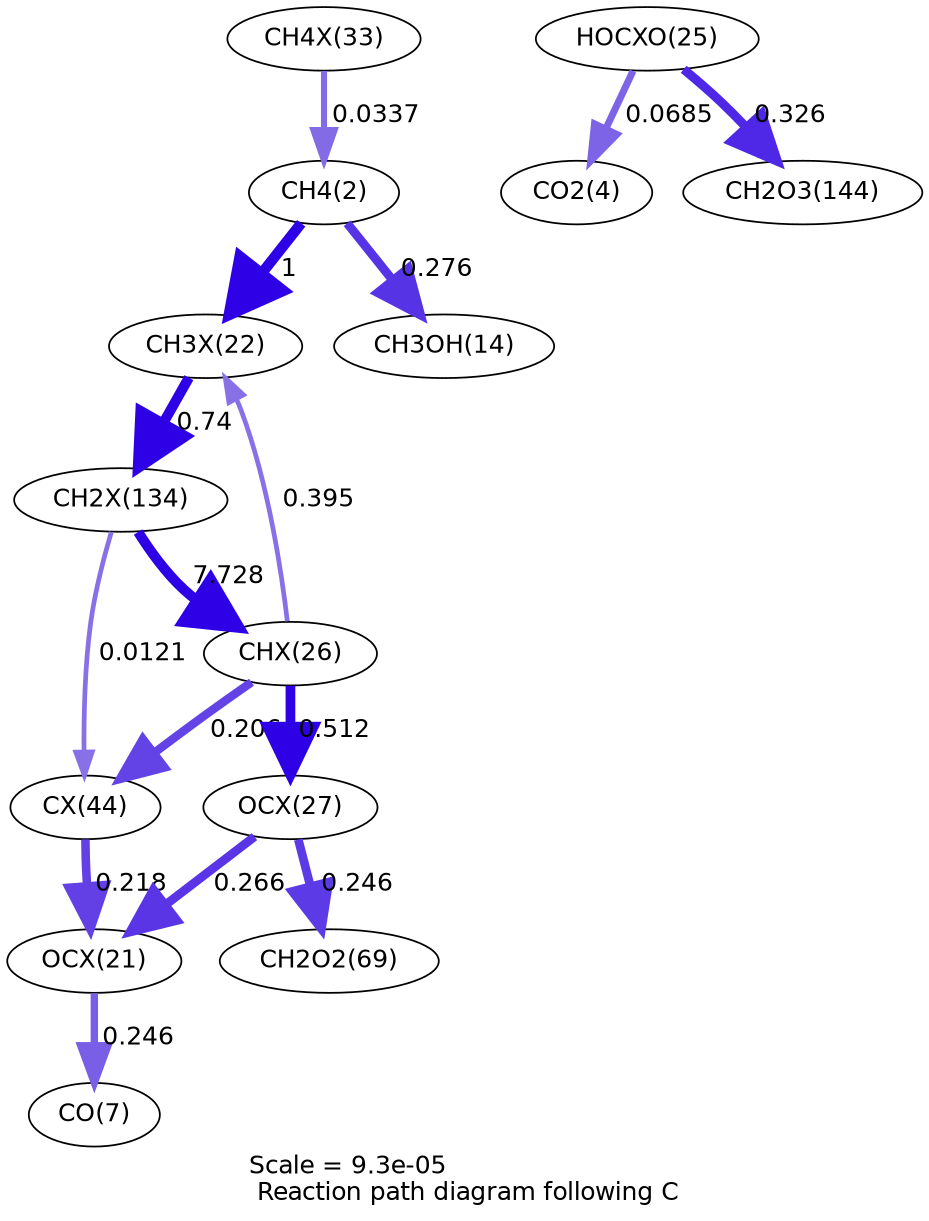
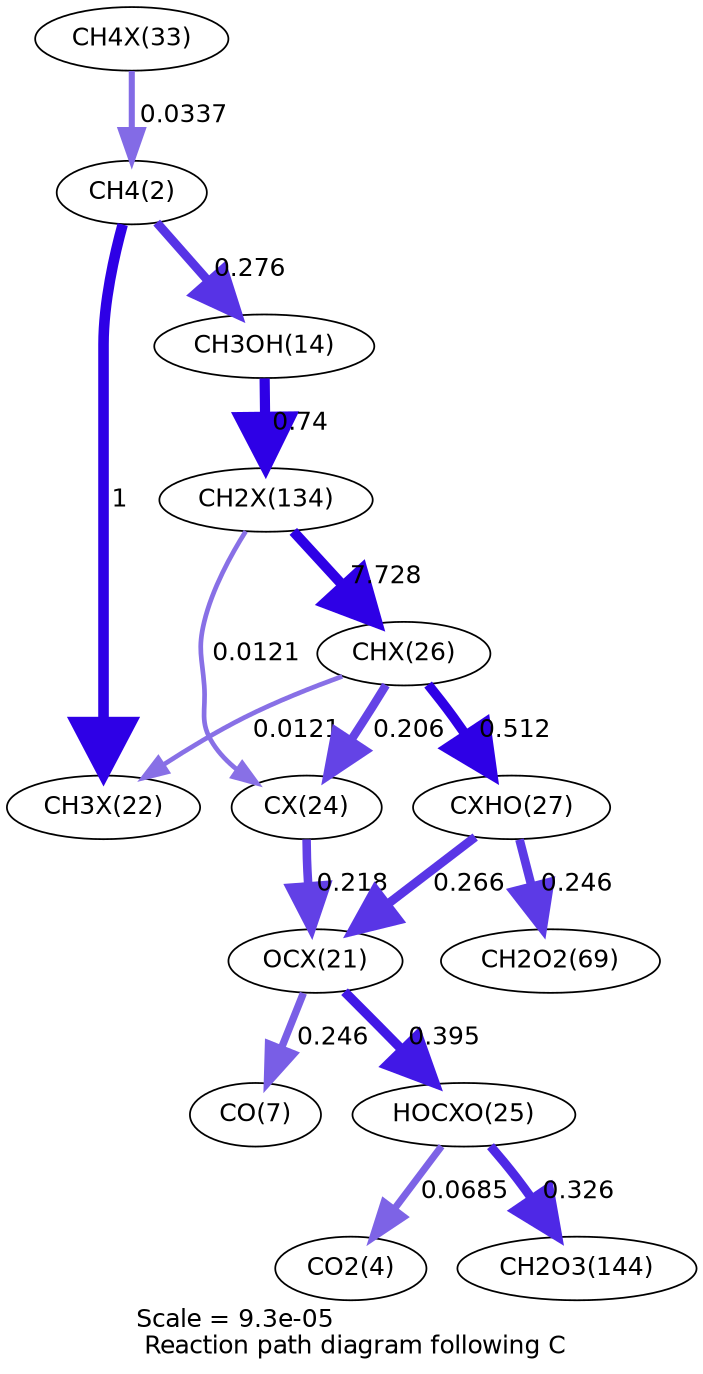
edge "CH3X(22)" -> "CH2X(134)": now "CH3OH(14)" -> "CH2X(134)"
edge "CHX(26)" -> "CH3X(22)": label " 0.395" -> " 0.0121"
node "CX(44)": label "CX(44)" -> "CX(24)"
node "OCX(27)": label "OCX(27)" -> "CXHO(27)"
edge "OCX(21)" -> "HOCXO(25)": added, label "0.395"
